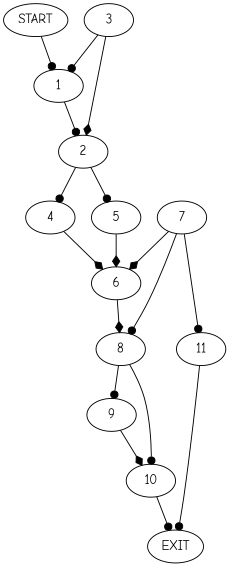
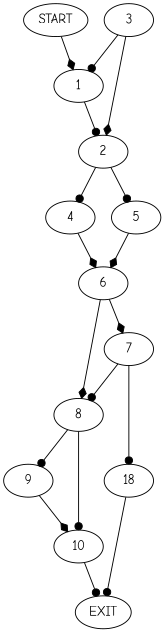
edge "START" -> "1": arrowhead dot -> diamond
edge "7" -> "6": reversed
node "11": label "11" -> "18"
